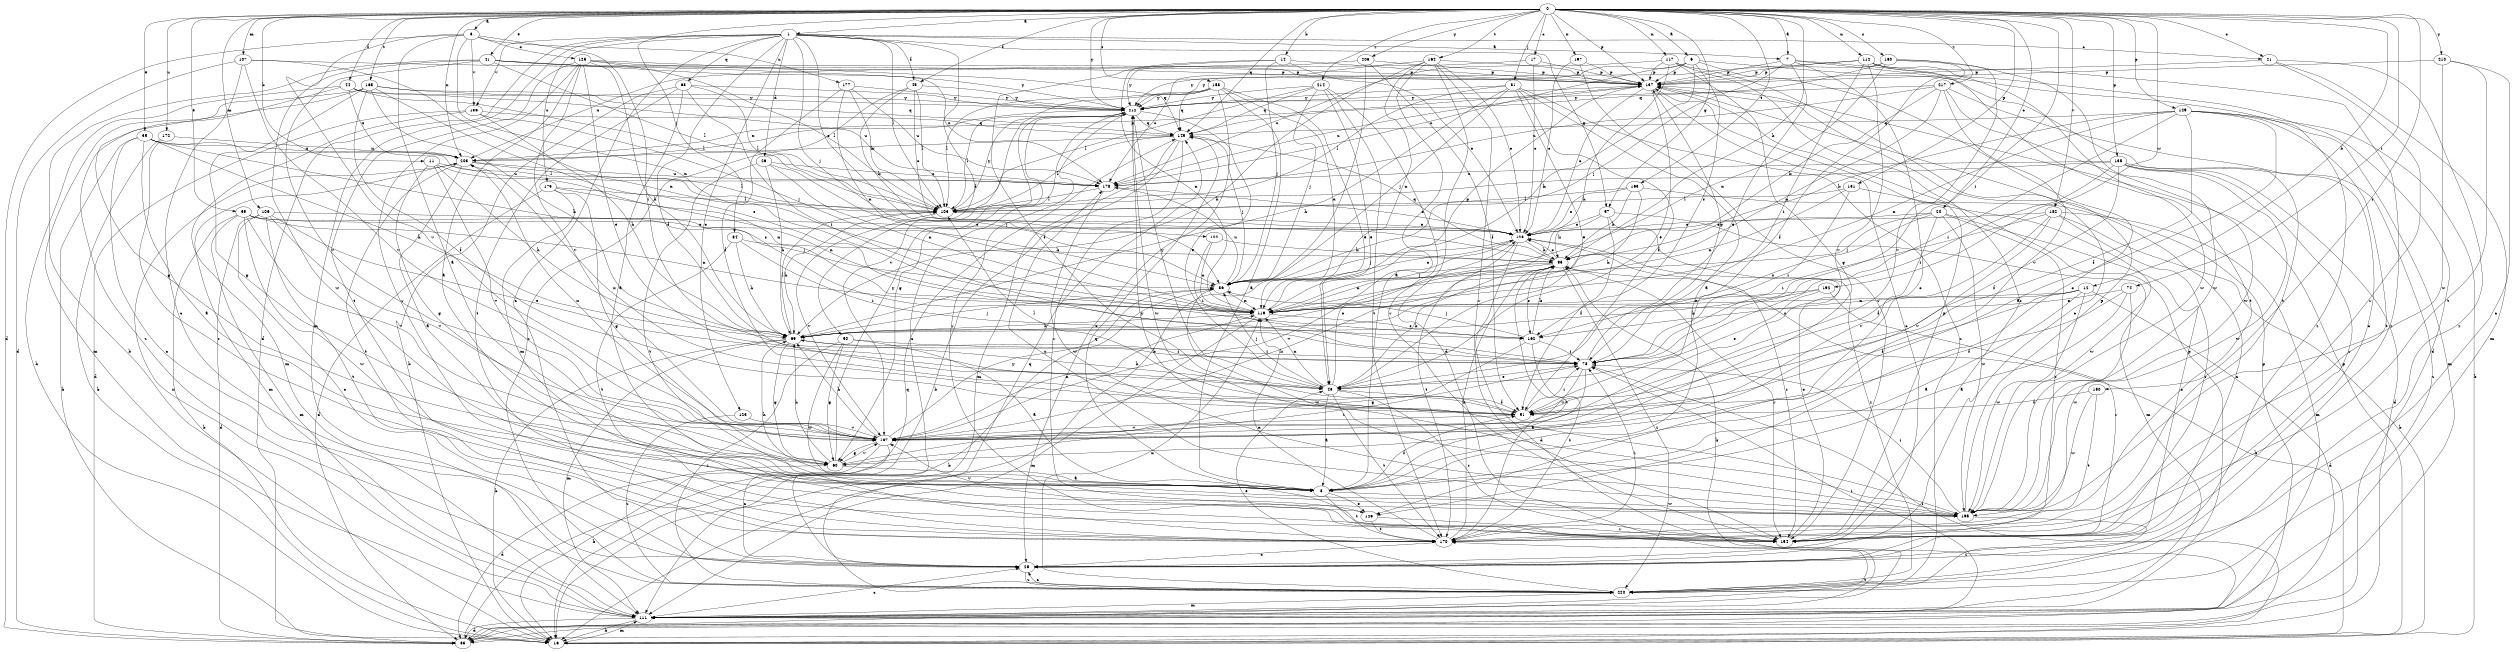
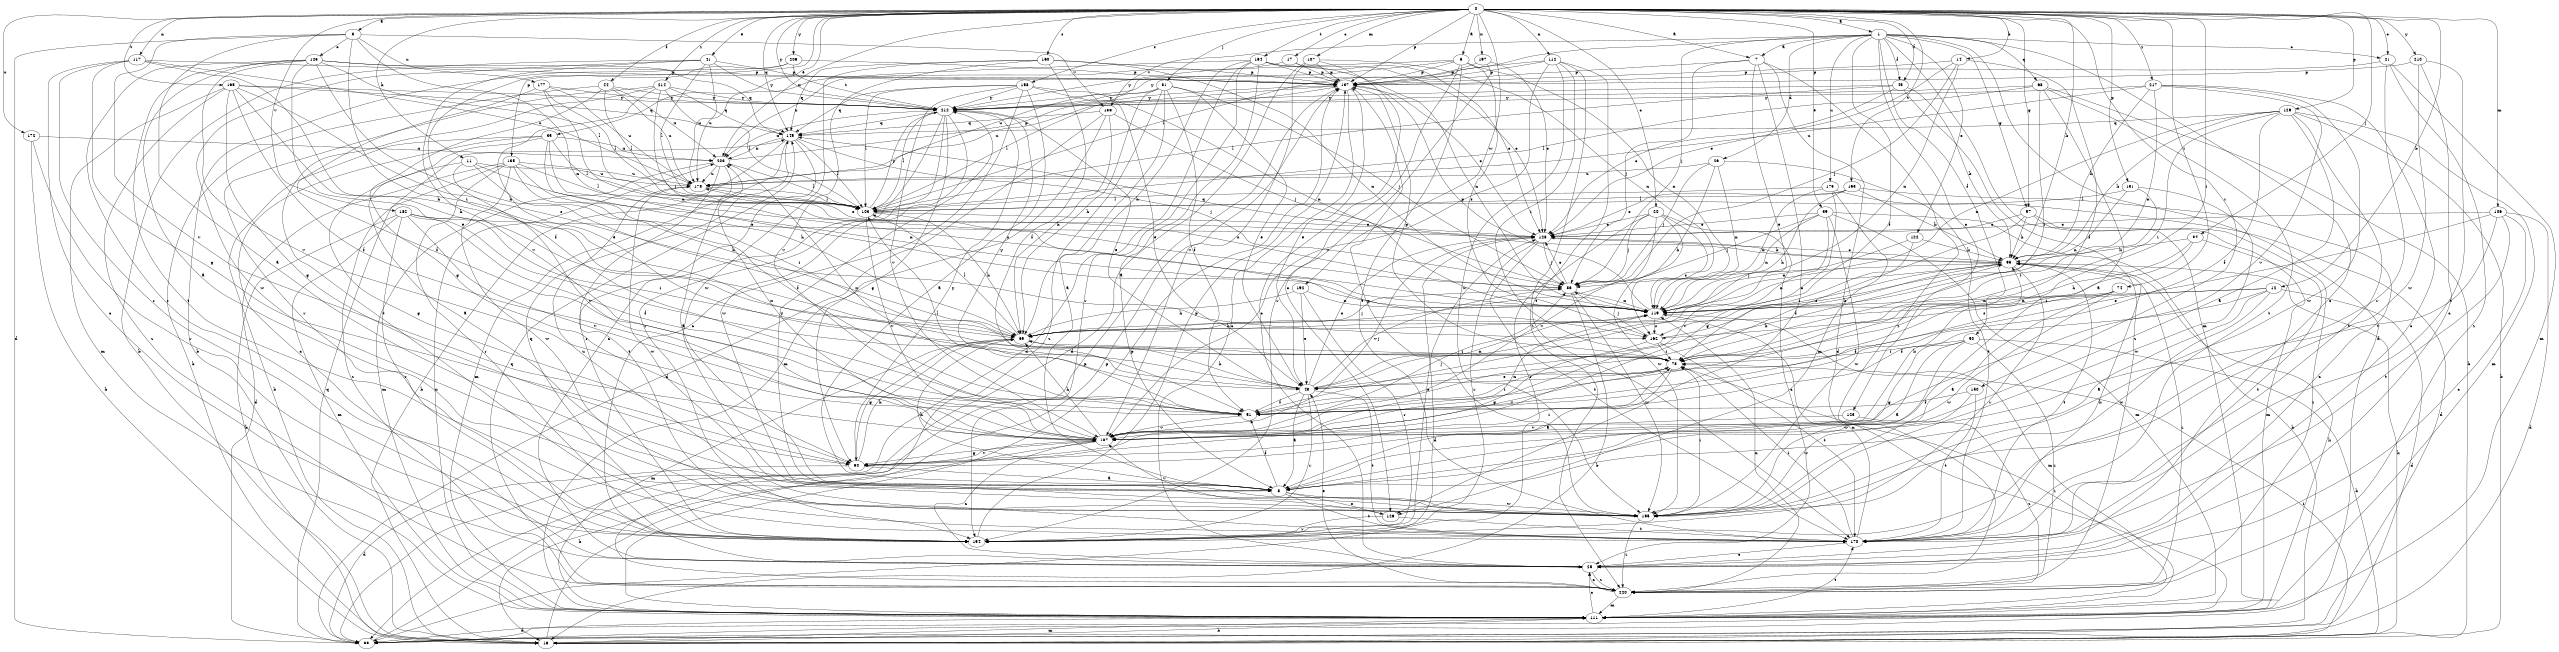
edge "206" -> "212": label "y" -> "t"
edge "187" -> "86": label "y" -> "j"
edge "69" -> "16": now "50" -> "16"
